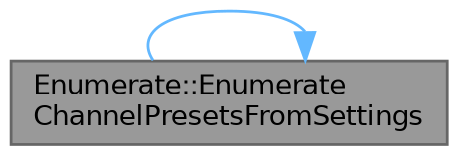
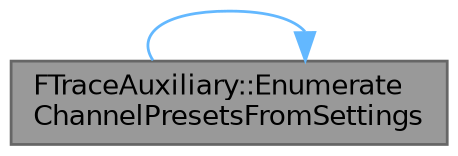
node "Enumerate::Enumerate ChannelPresetsFromSettings": label "Enumerate::Enumerate ChannelPresetsFromSettings" -> "FTraceAuxiliary::Enumerate ChannelPresetsFromSettings"
